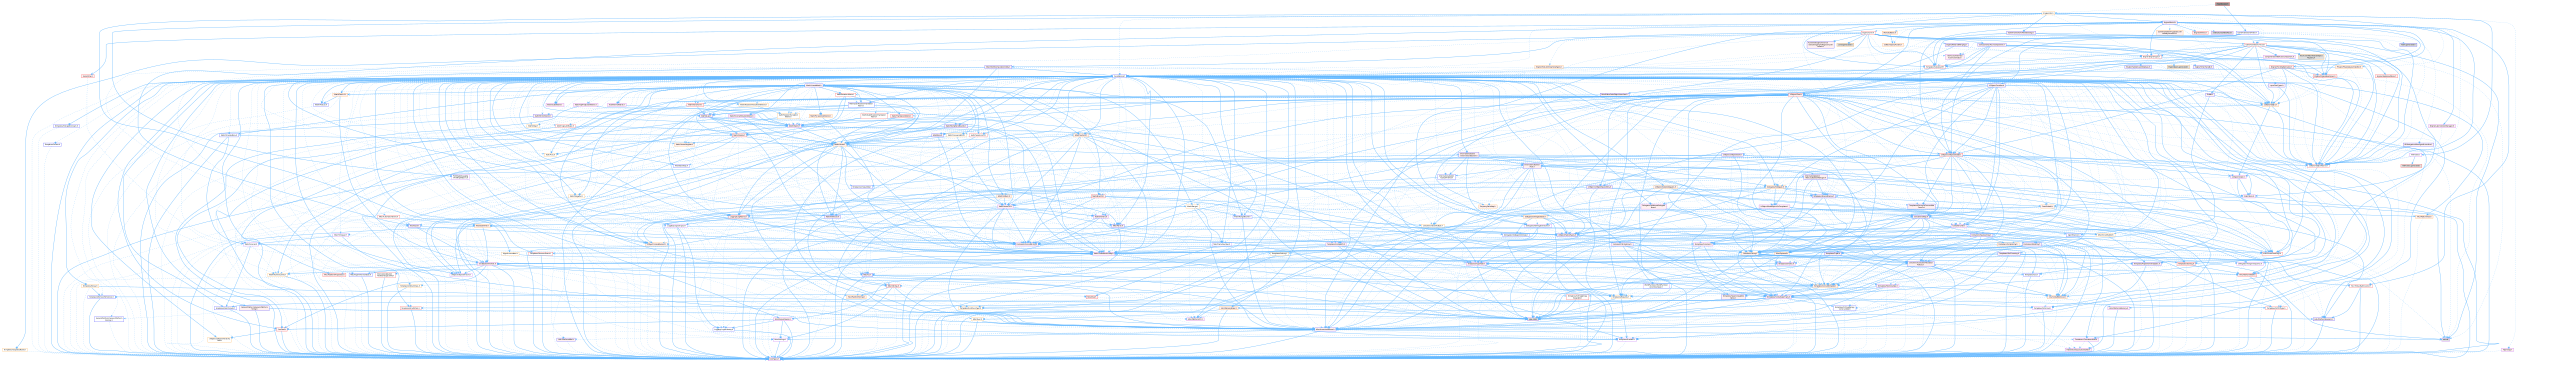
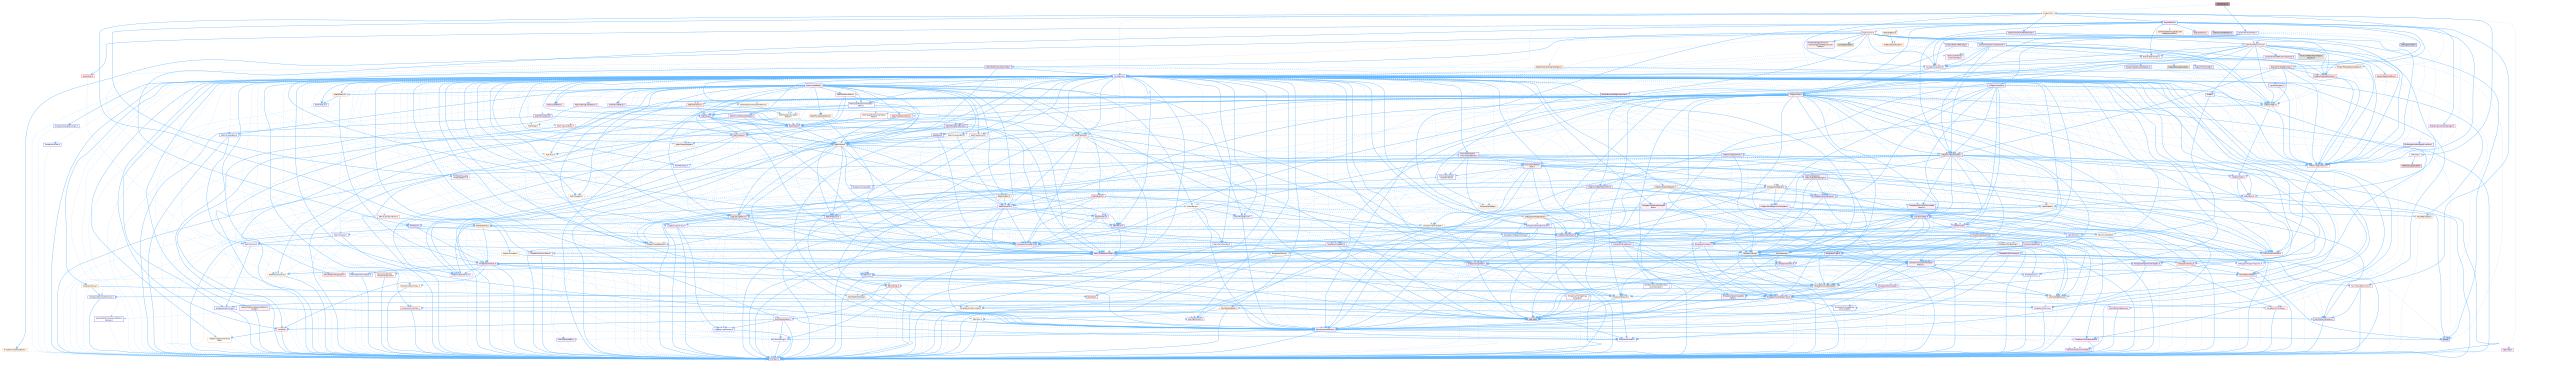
edge "CoreMinimal.h" -> "Delegates/Delegate.h": style bold -> dashed
edge "Math/Box2D.h" -> "CoreTypes.h": style dashed -> bold
